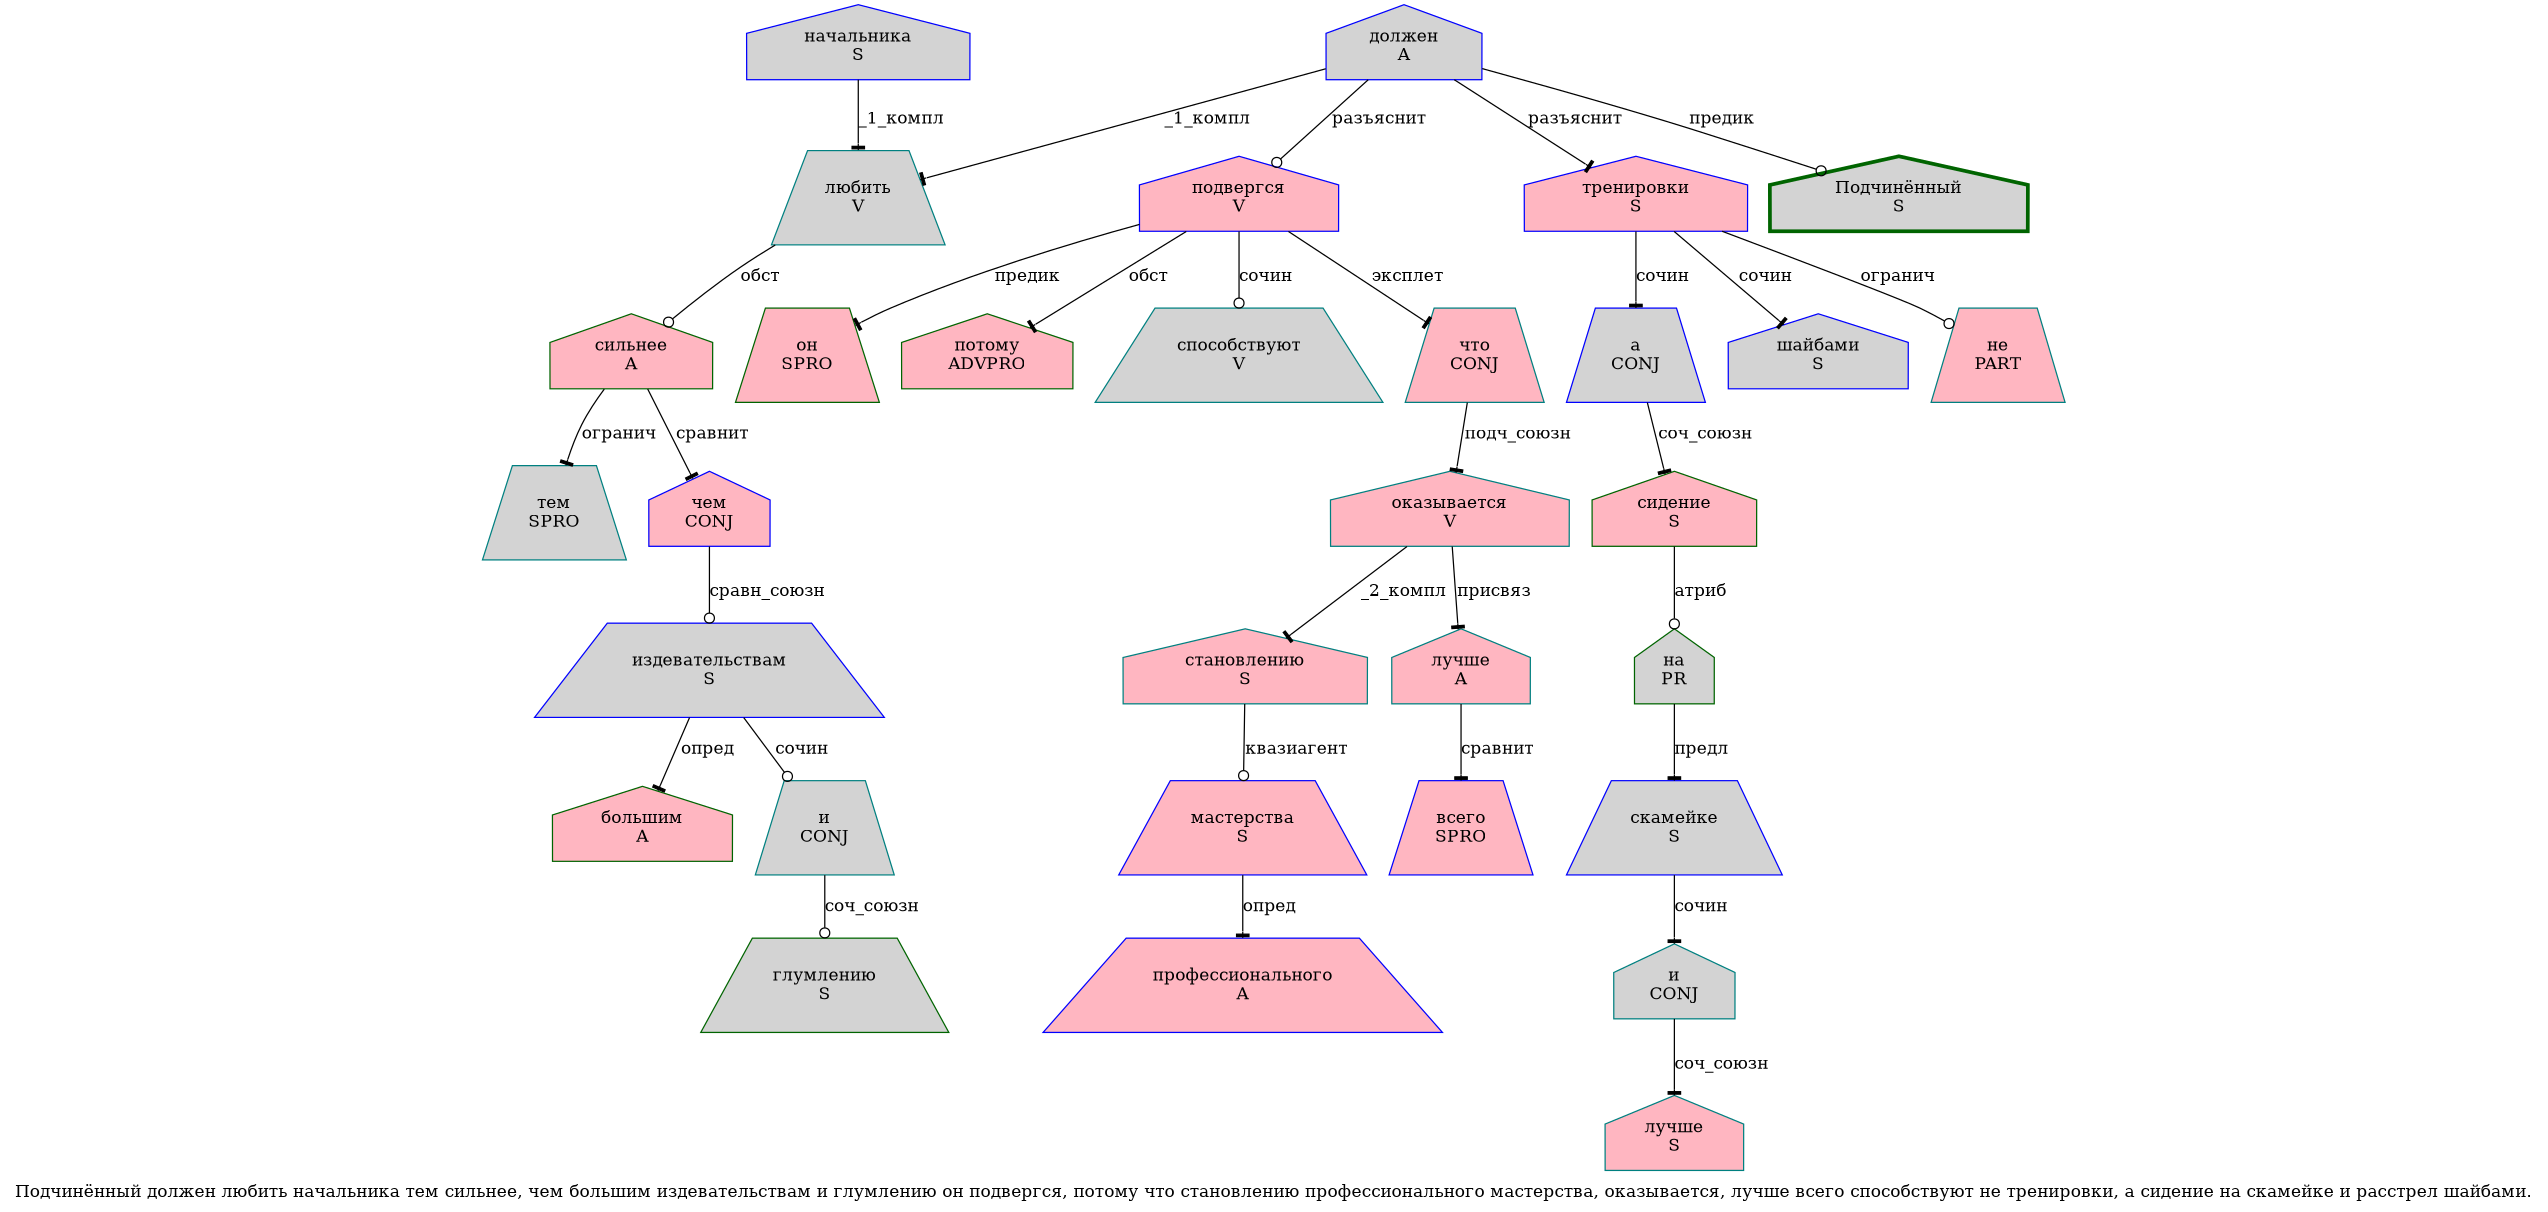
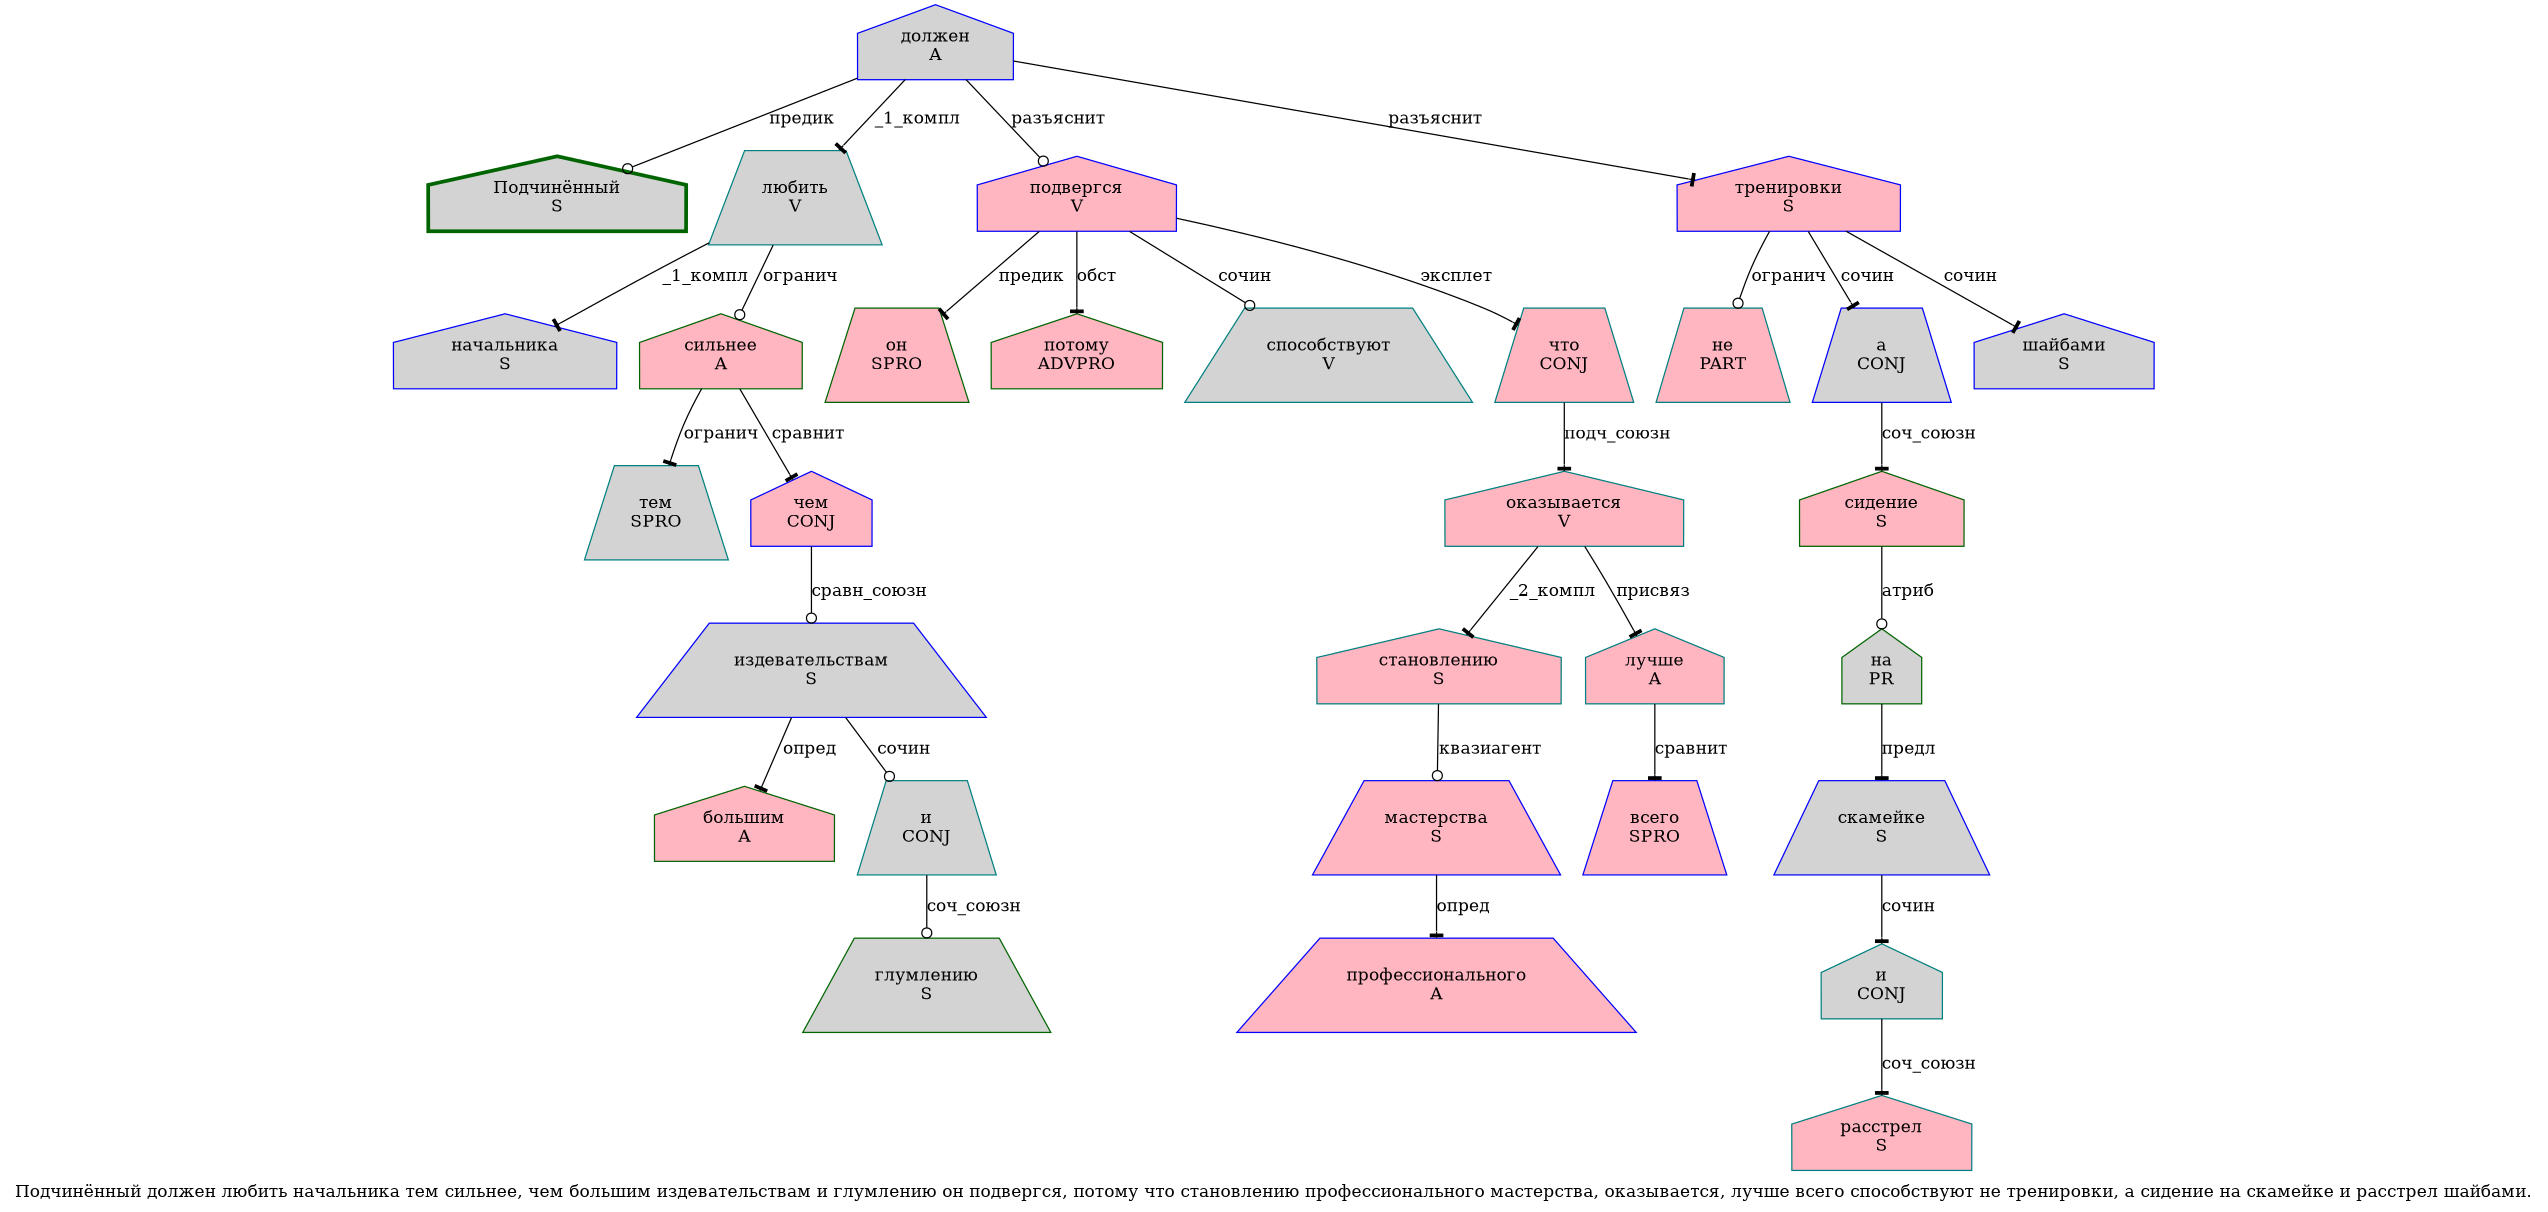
edge "начальника S" -> "любить V": reversed
edge "любить V" -> "сильнее A": label "обст" -> "огранич"
node "лучше S": label "лучше S" -> "расстрел S"
